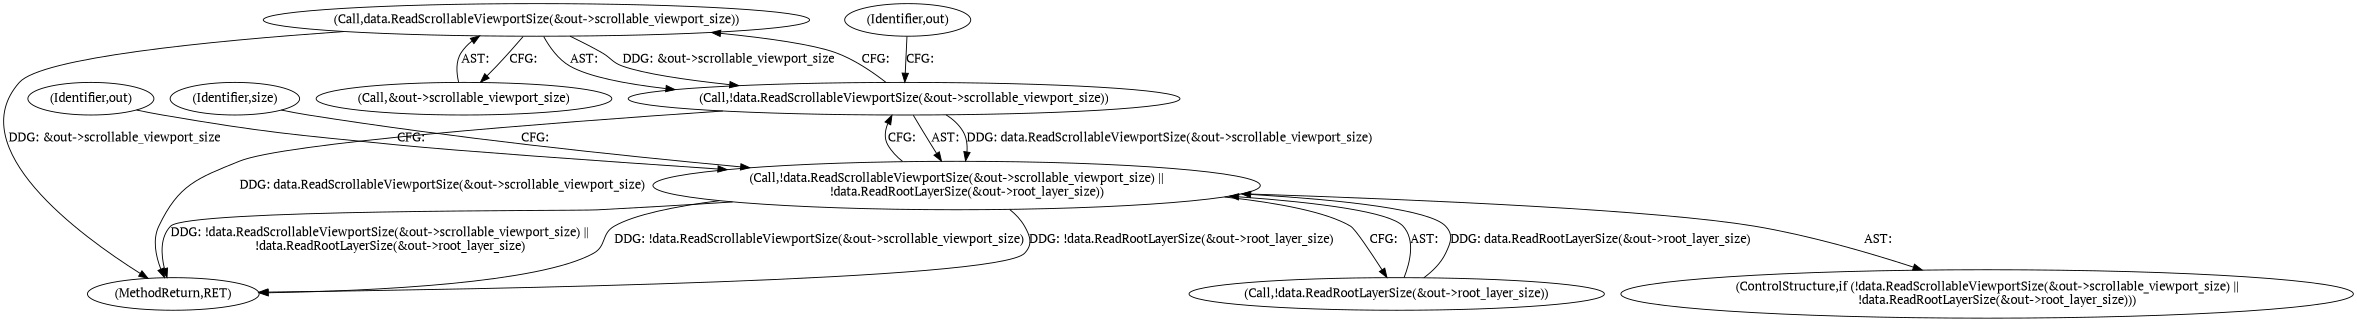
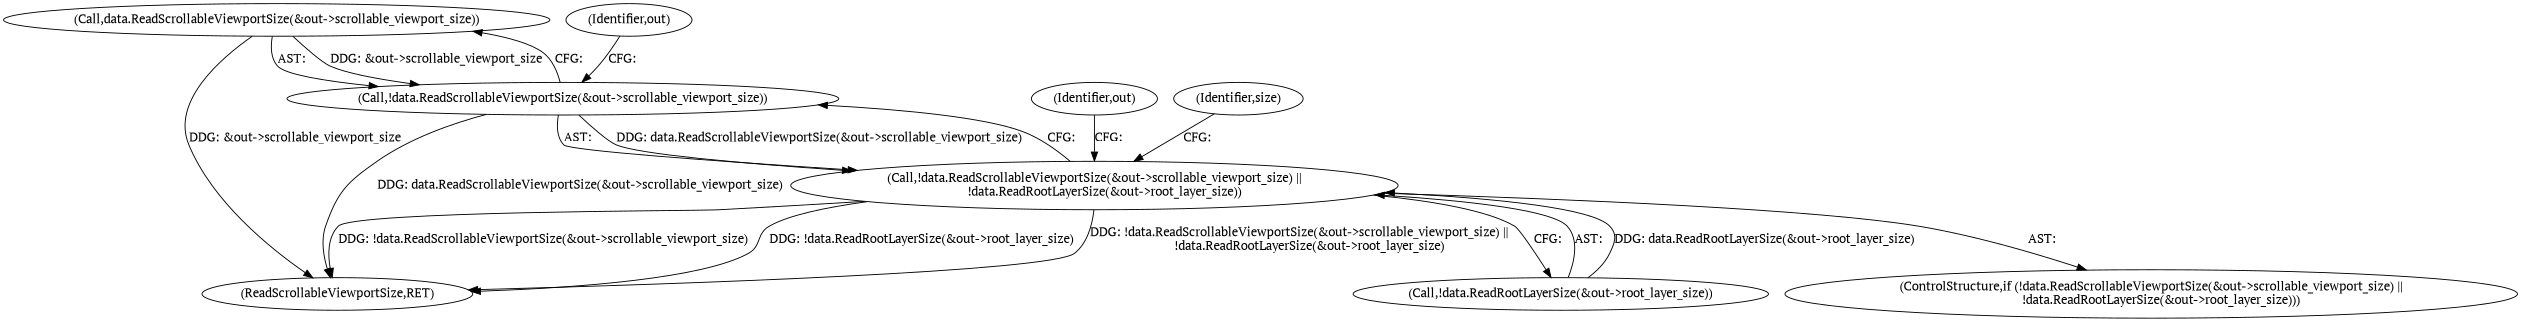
node "(Call,&out->scrollable_viewport_size)": removed
node "(MethodReturn,RET)": label "(MethodReturn,RET)" -> "(ReadScrollableViewportSize,RET)"
